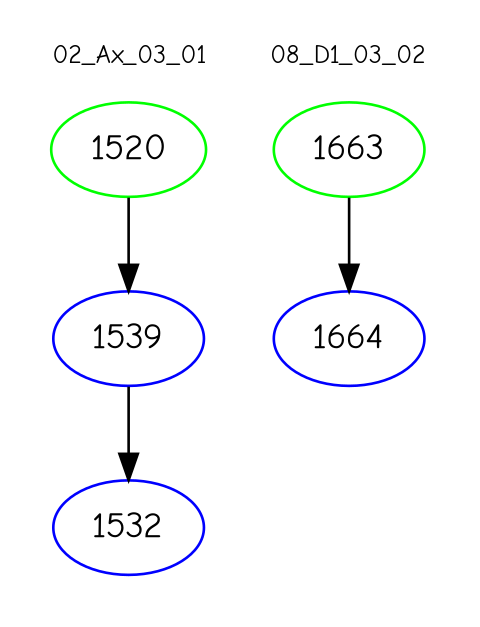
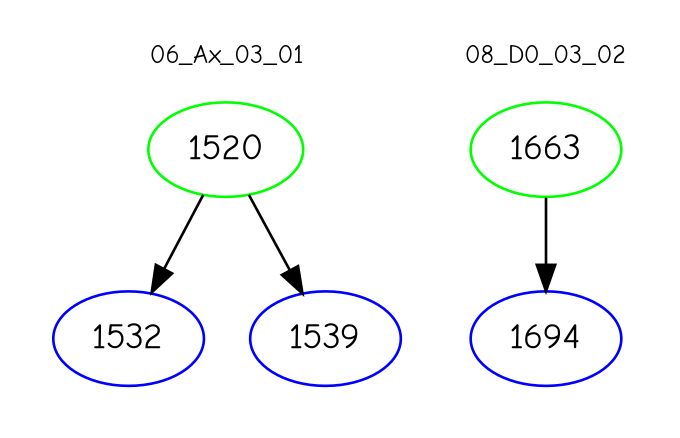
cluster "02_Ax_03_01": label "02_Ax_03_01" -> "06_Ax_03_01"
cluster "08_D1_03_02": label "08_D1_03_02" -> "08_D0_03_02"
node "1664": label "1664" -> "1694"
edge "1539" -> "1532": now "1520" -> "1532"
